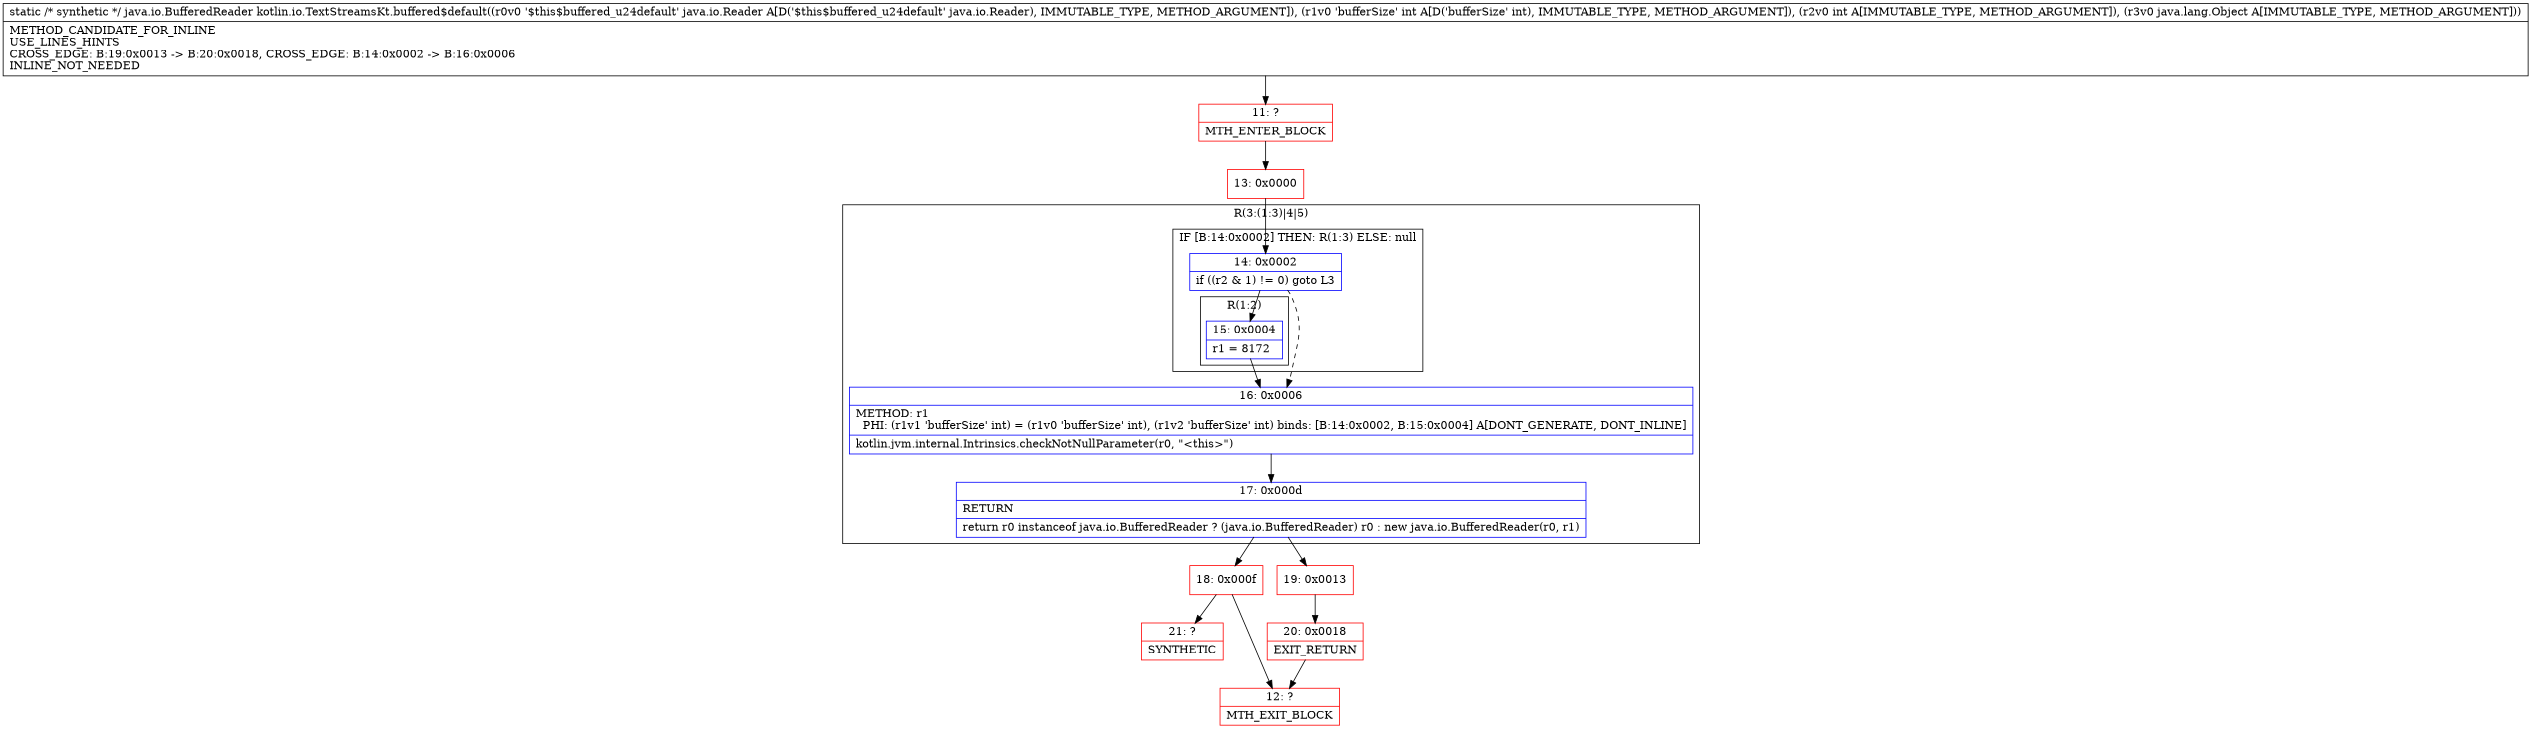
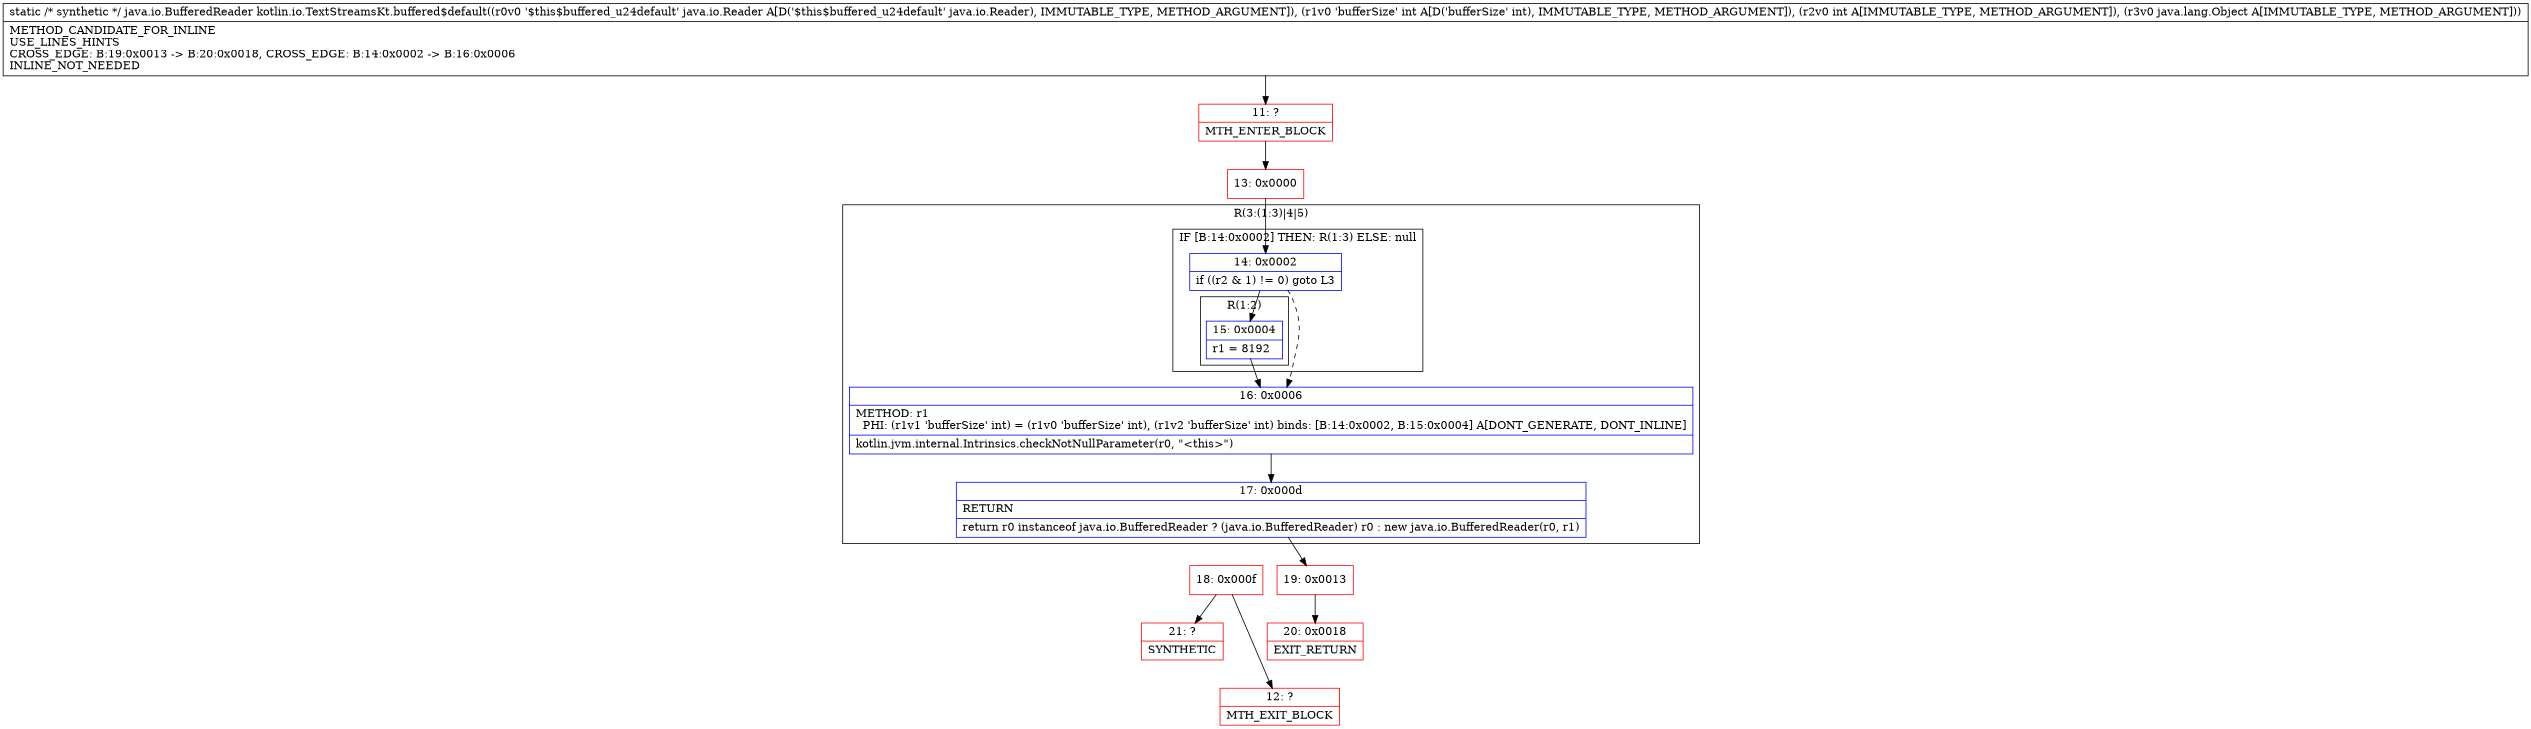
node "15: 0x0004": text "r1 = 8172" -> "r1 = 8192"
edge "17: 0x000d" -> "18: 0x000f": removed
edge "20: 0x0018" -> "12: ?": removed
